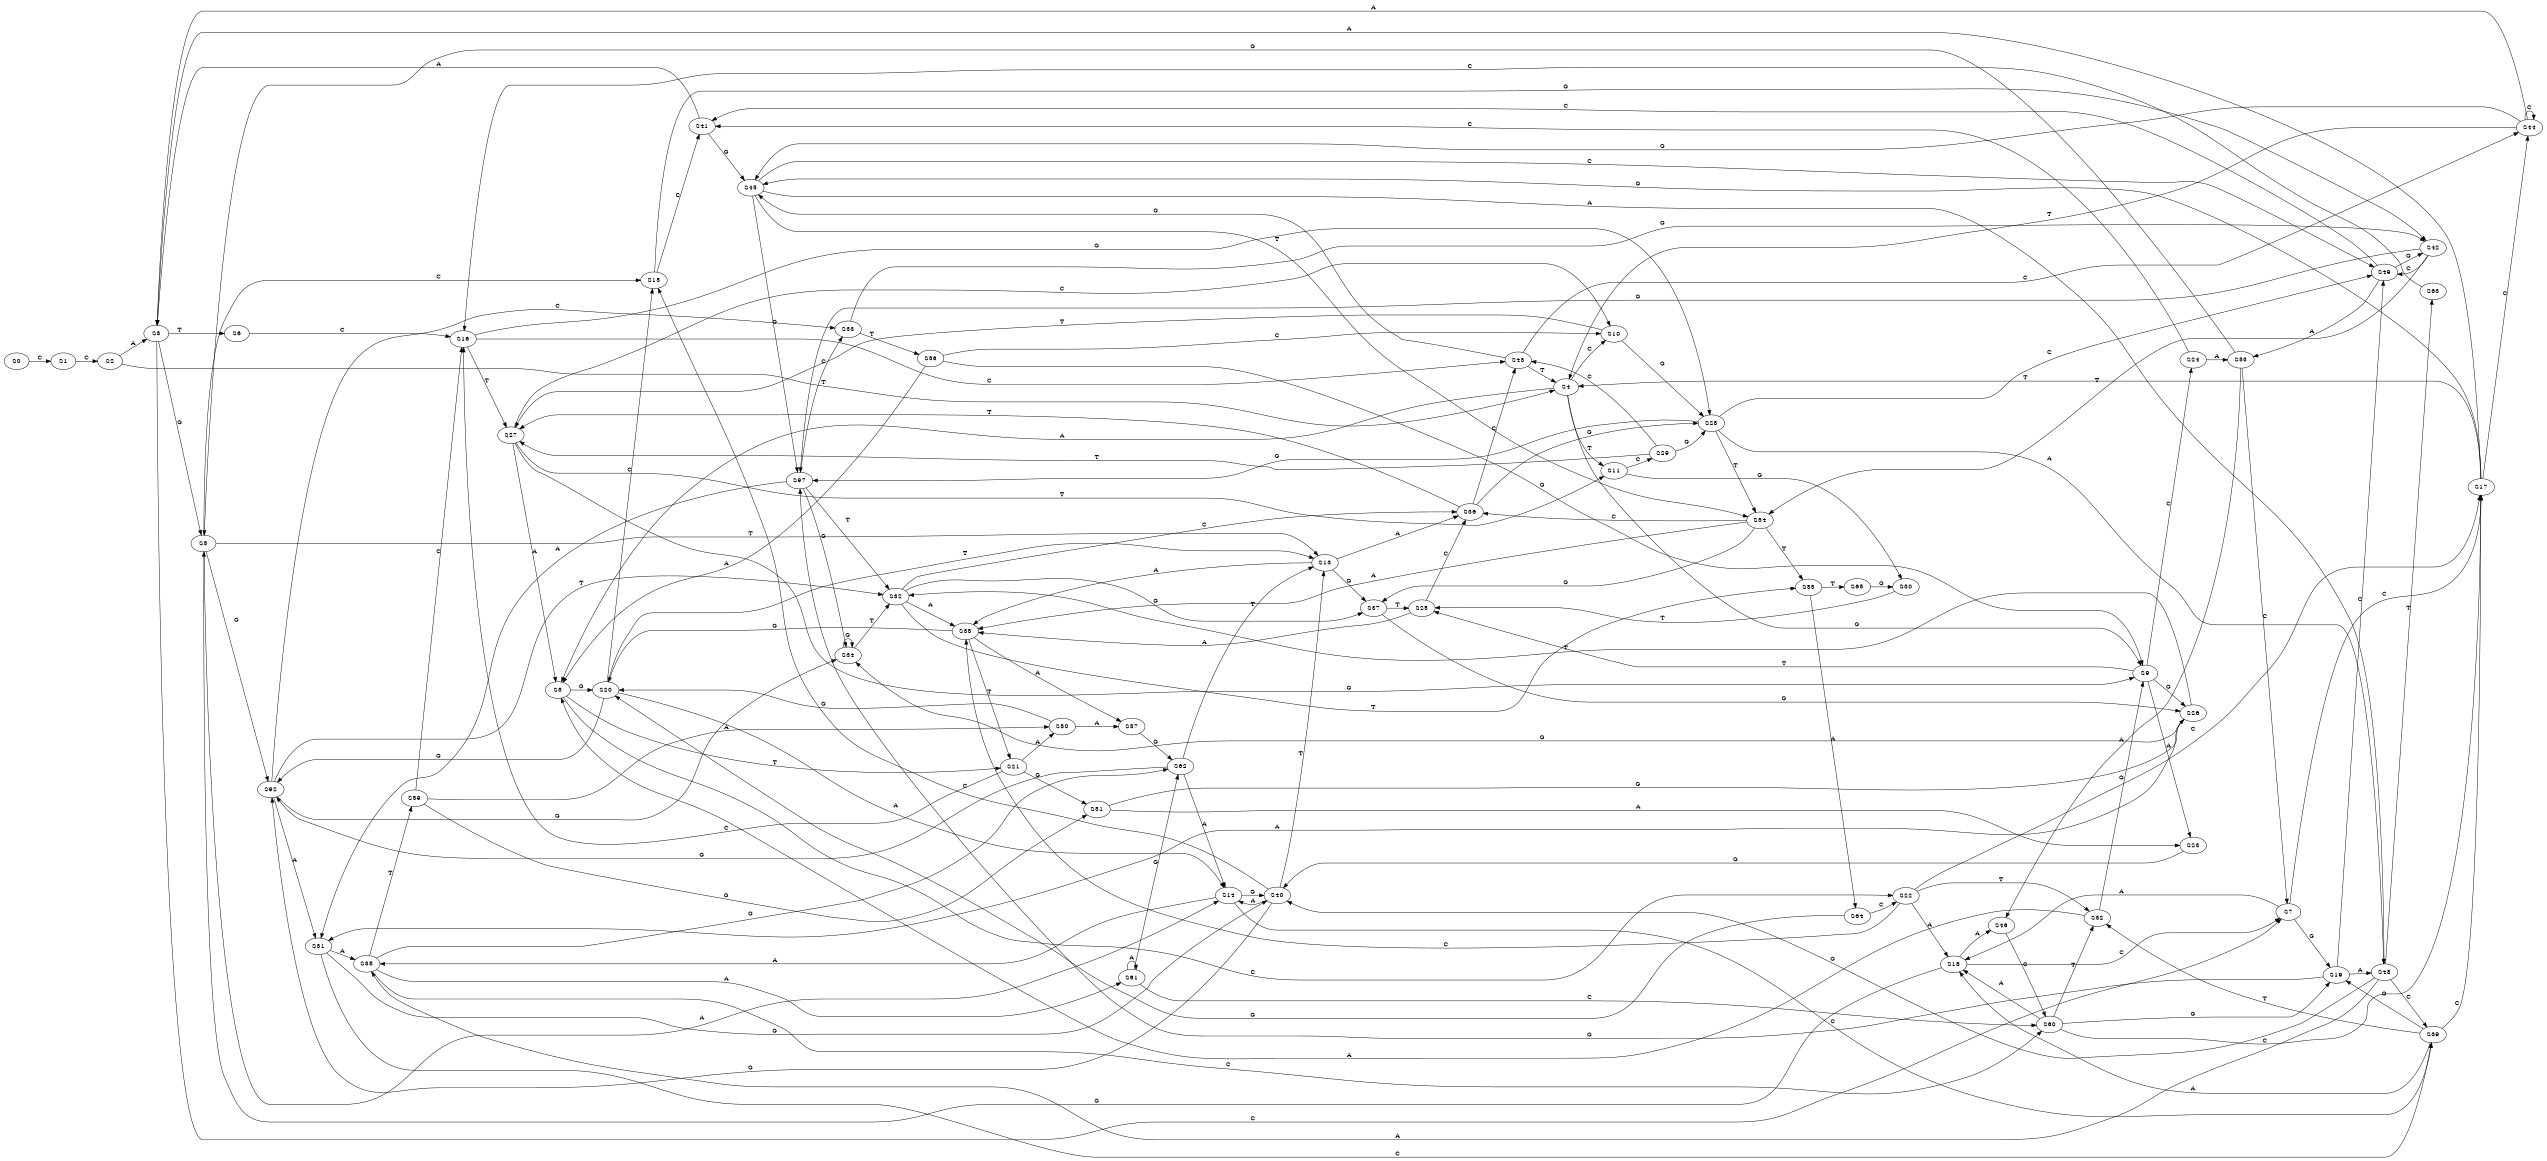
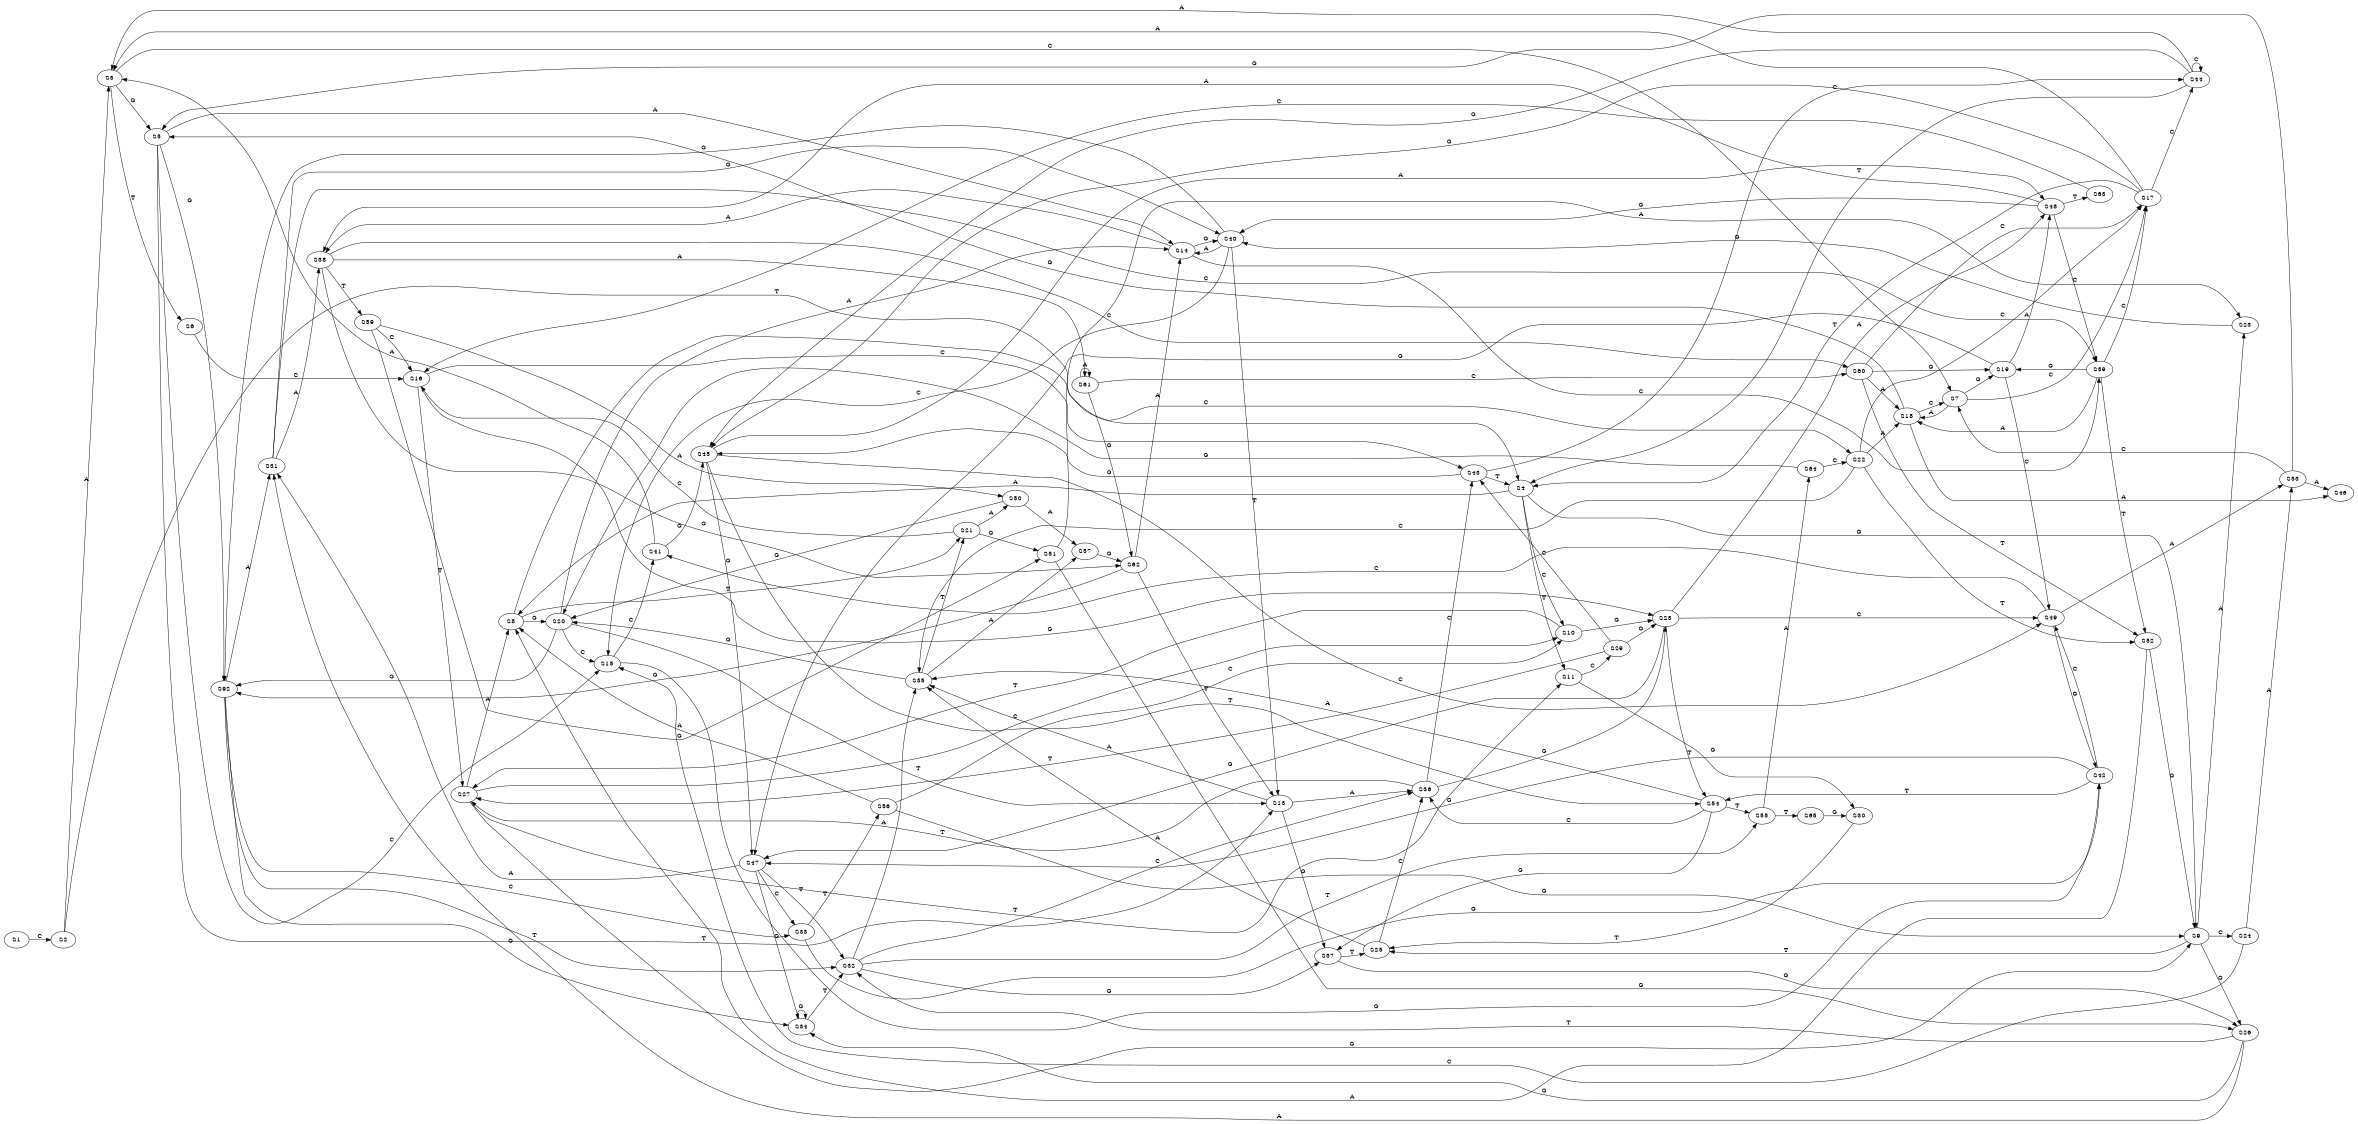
edge "S24" -> "S41": now "S24" -> "S15"
node "S0": removed
node "S97": label "S97" -> "S47"
edge "S46" -> "S60": removed, label "C"
